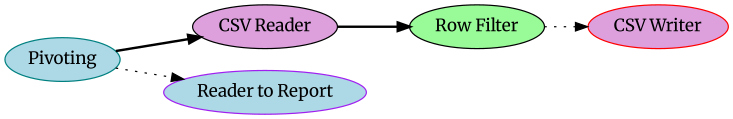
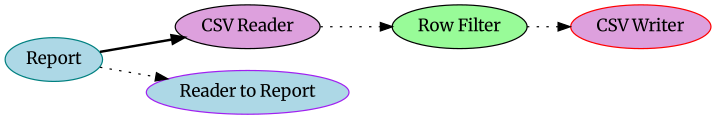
edge "CSV Reader" -> "Row Filter": style bold -> dotted
node "Pivoting": label "Pivoting" -> "Report"
